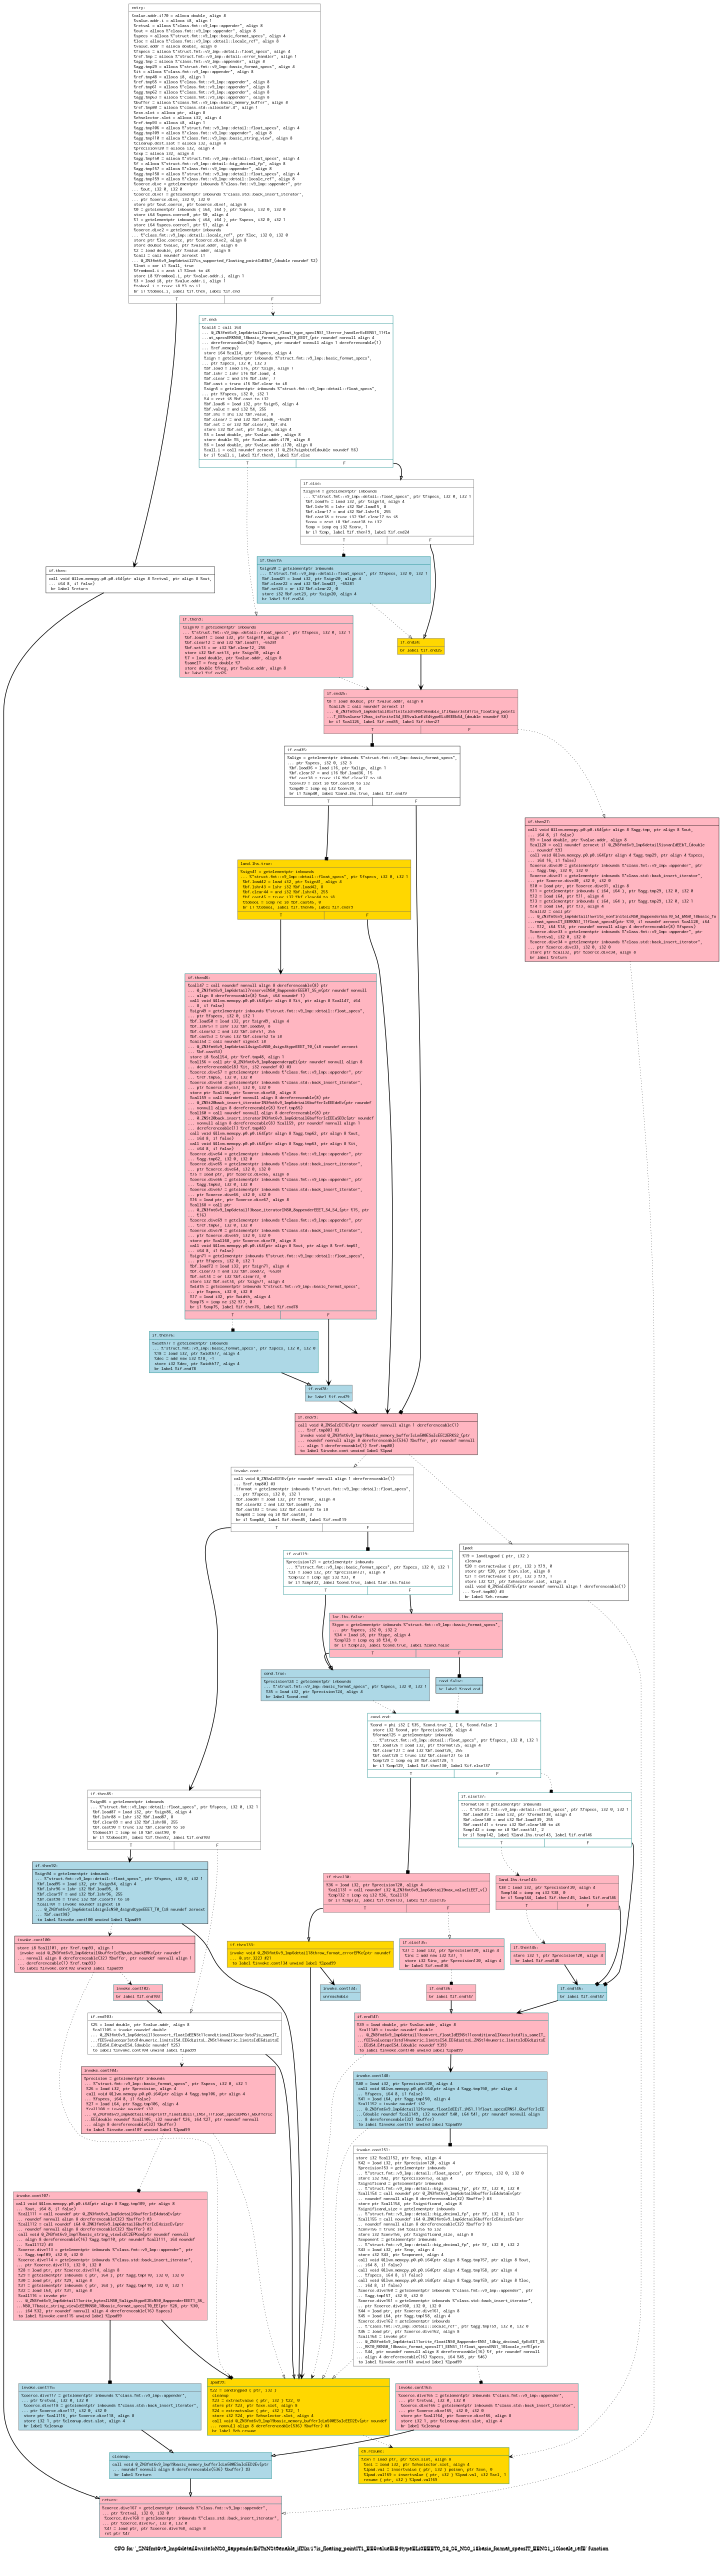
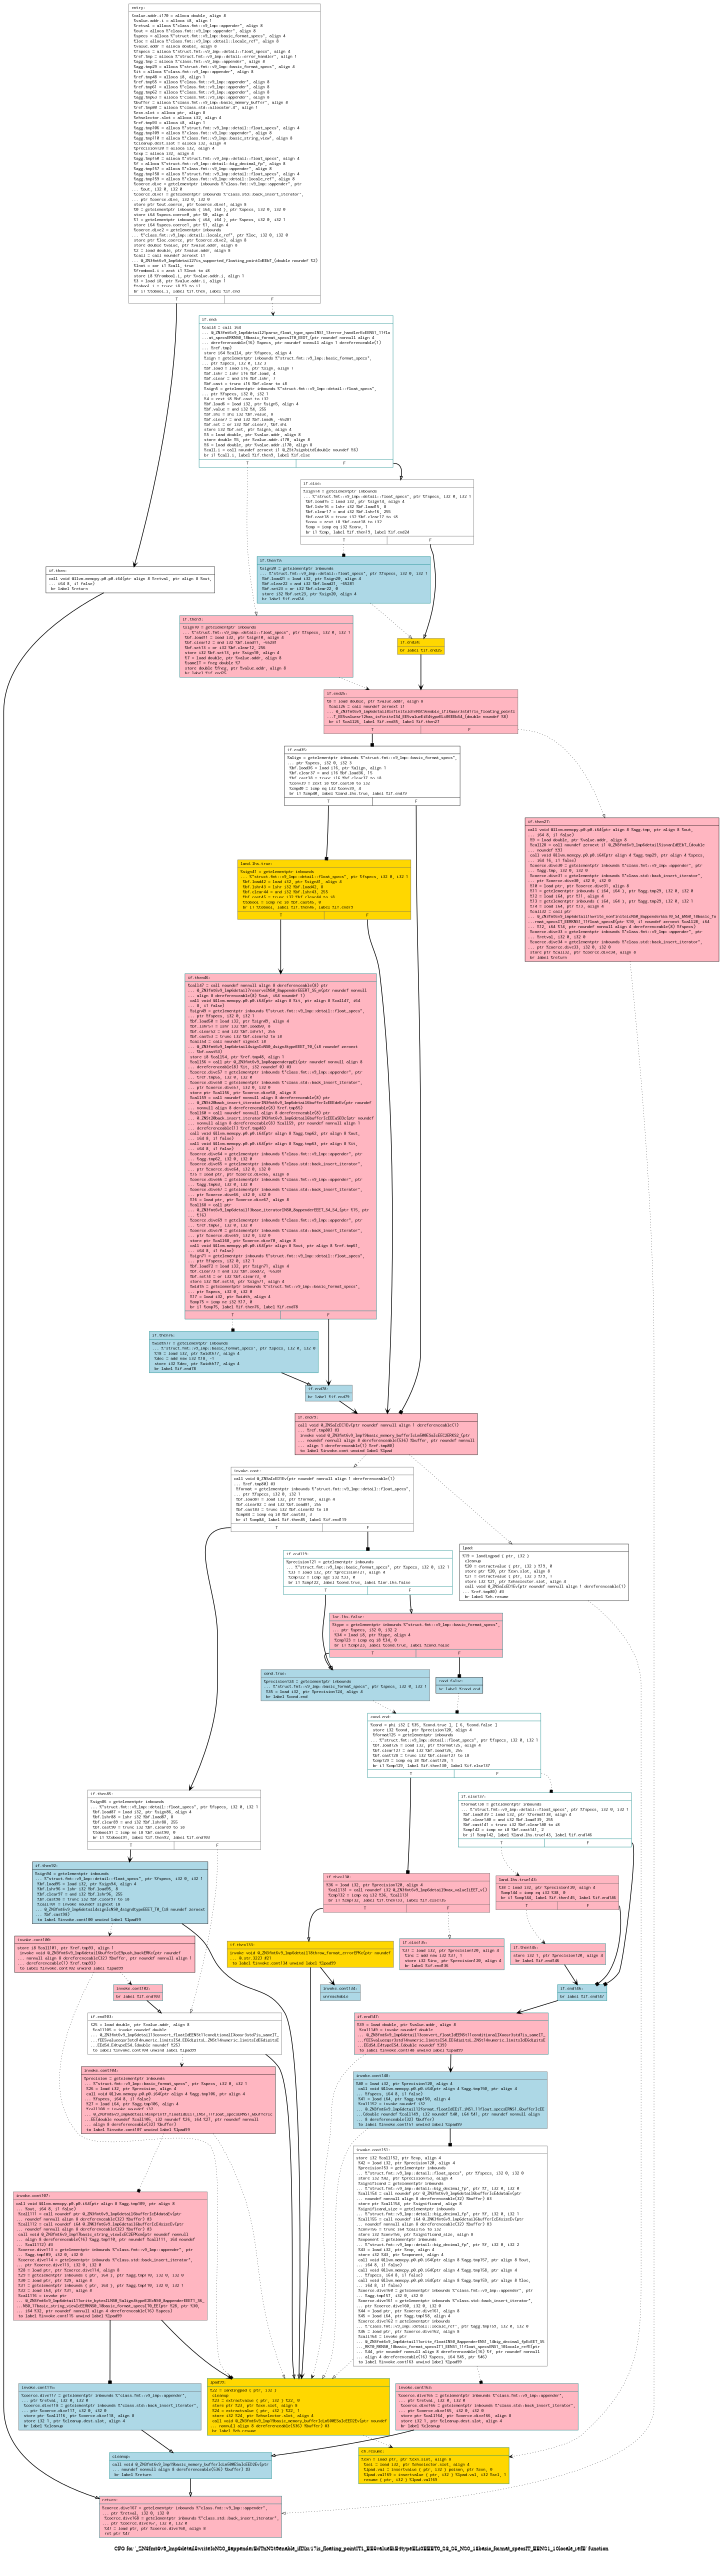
node "if.end:": text "... %ref.memcpy)" -> "... %ref.tmp)"
node "if.end136:": removed
